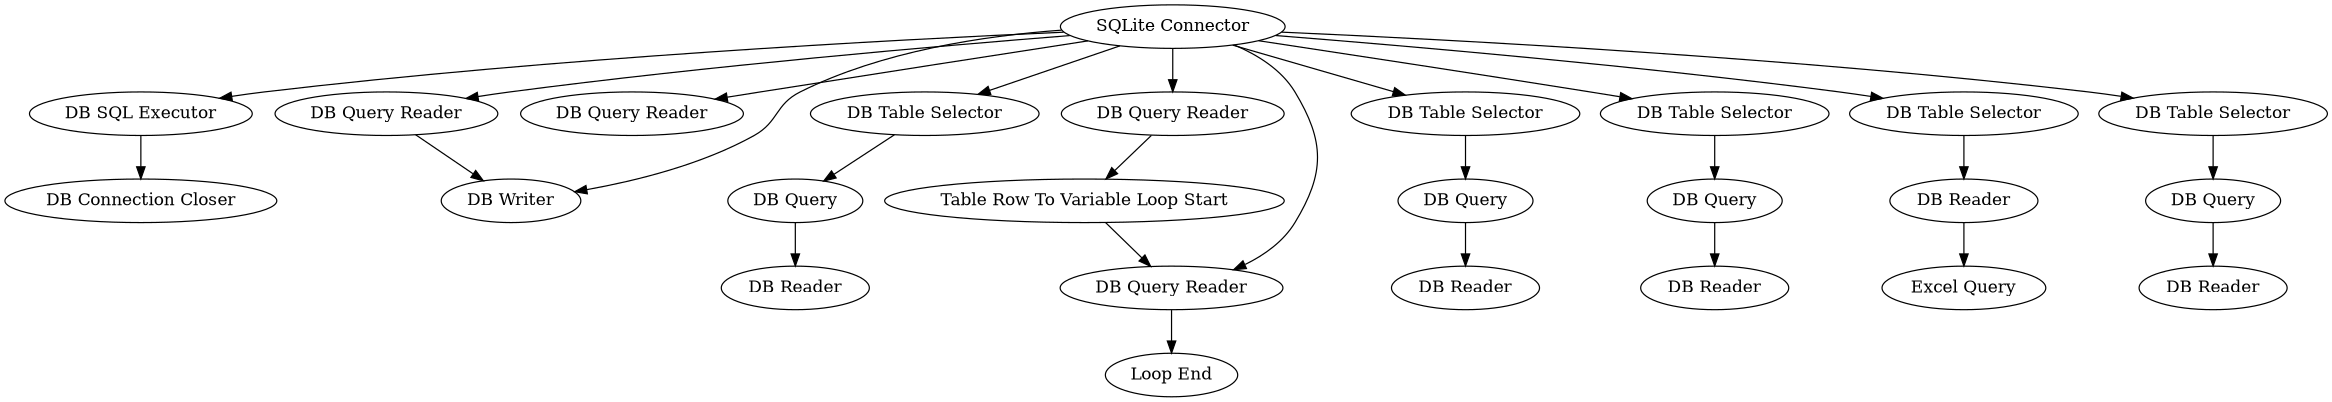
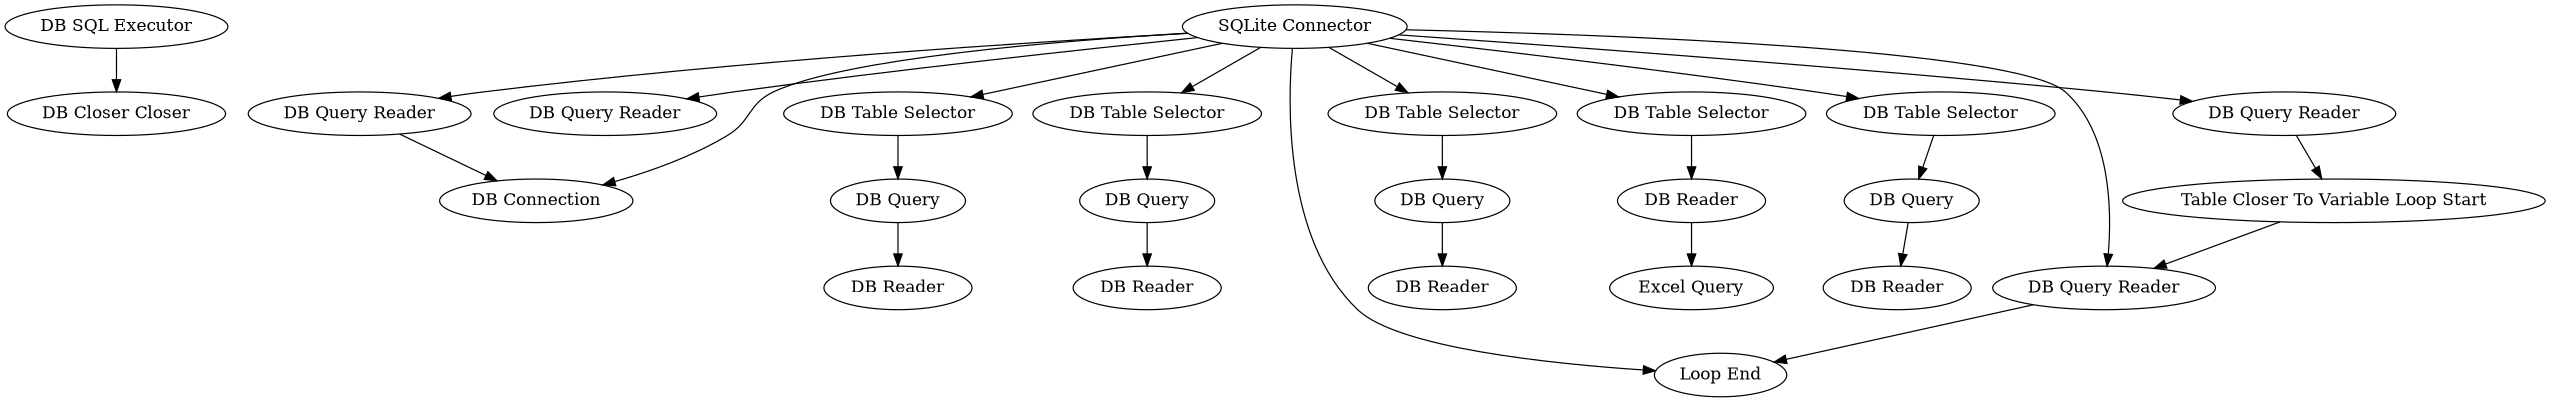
edge "SQLite Connector" -> "DB SQL Executor": now "SQLite Connector" -> "Loop End"
node "DB Connection Closer": label "DB Connection Closer" -> "DB Closer Closer"
node "DB Writer": label "DB Writer" -> "DB Connection"
node "Table Row To Variable Loop Start": label "Table Row To Variable Loop Start" -> "Table Closer To Variable Loop Start"
